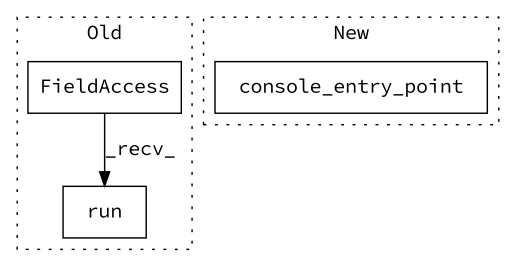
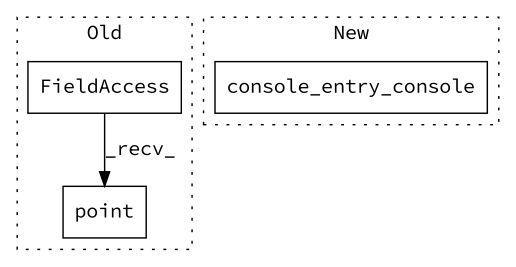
node "console_entry_point": label "console_entry_point" -> "console_entry_console"
node "run": label "run" -> "point"
